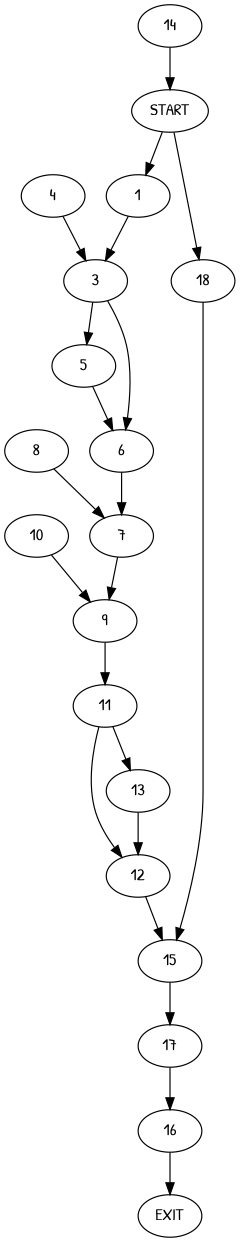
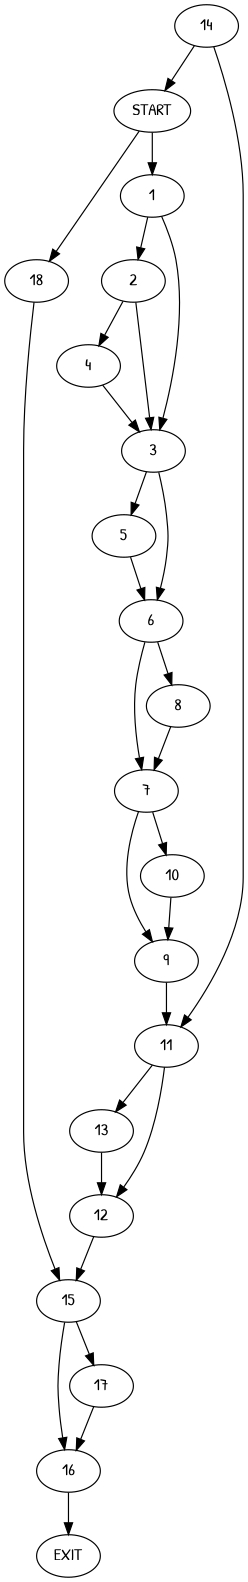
node "2": added
edge "14" -> "11": added
edge "6" -> "8": added
edge "7" -> "10": added
edge "15" -> "16": added
